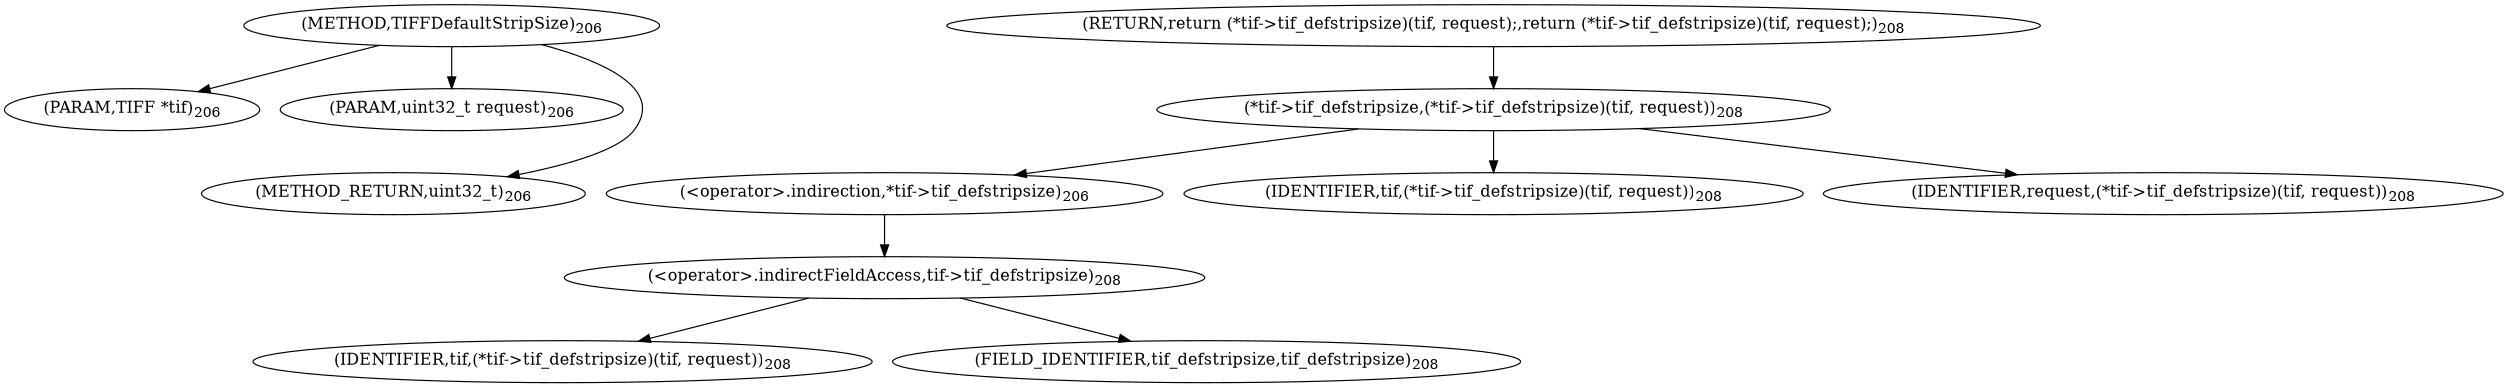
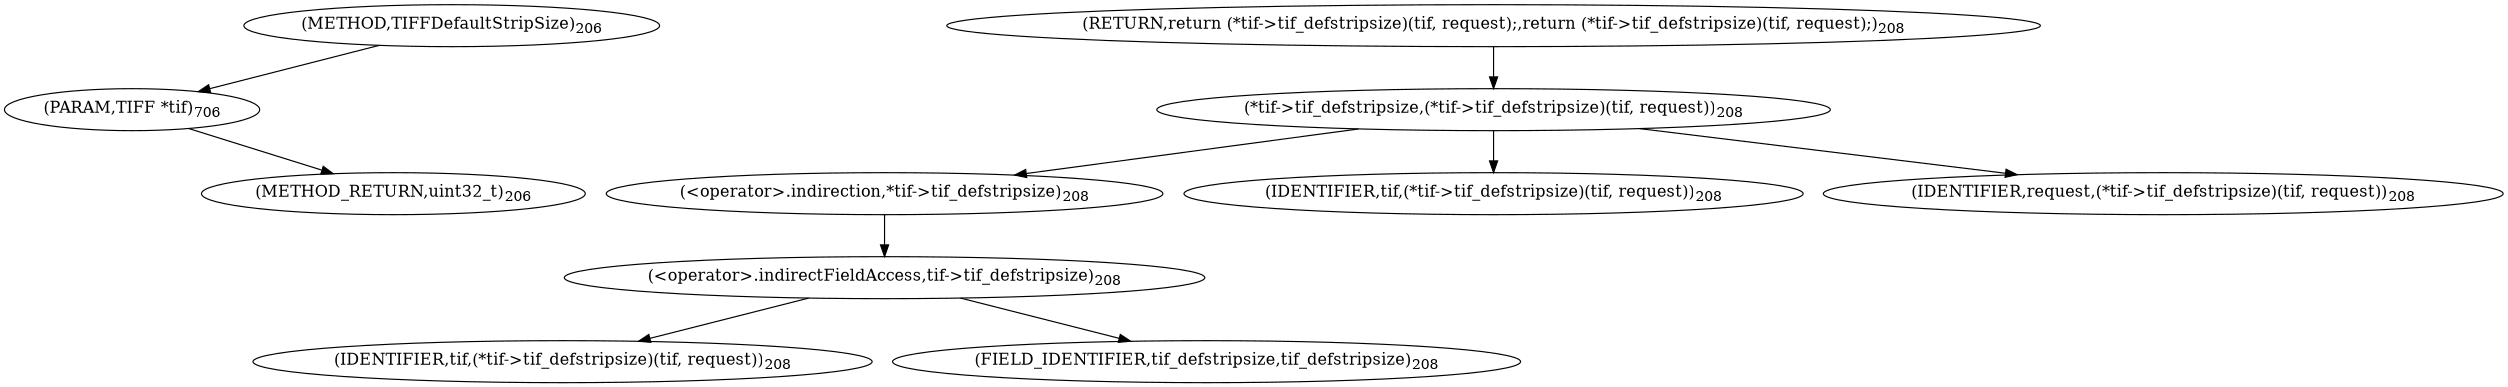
node "(PARAM,TIFF *tif)": text "206" -> "706"
node "(PARAM,uint32_t request)": removed
edge "(METHOD,TIFFDefaultStripSize)" -> "(METHOD_RETURN,uint32_t)": now "(PARAM,TIFF *tif)" -> "(METHOD_RETURN,uint32_t)"
node "(<operator>.indirection,*tif->tif_defstripsize)": text "206" -> "208"
